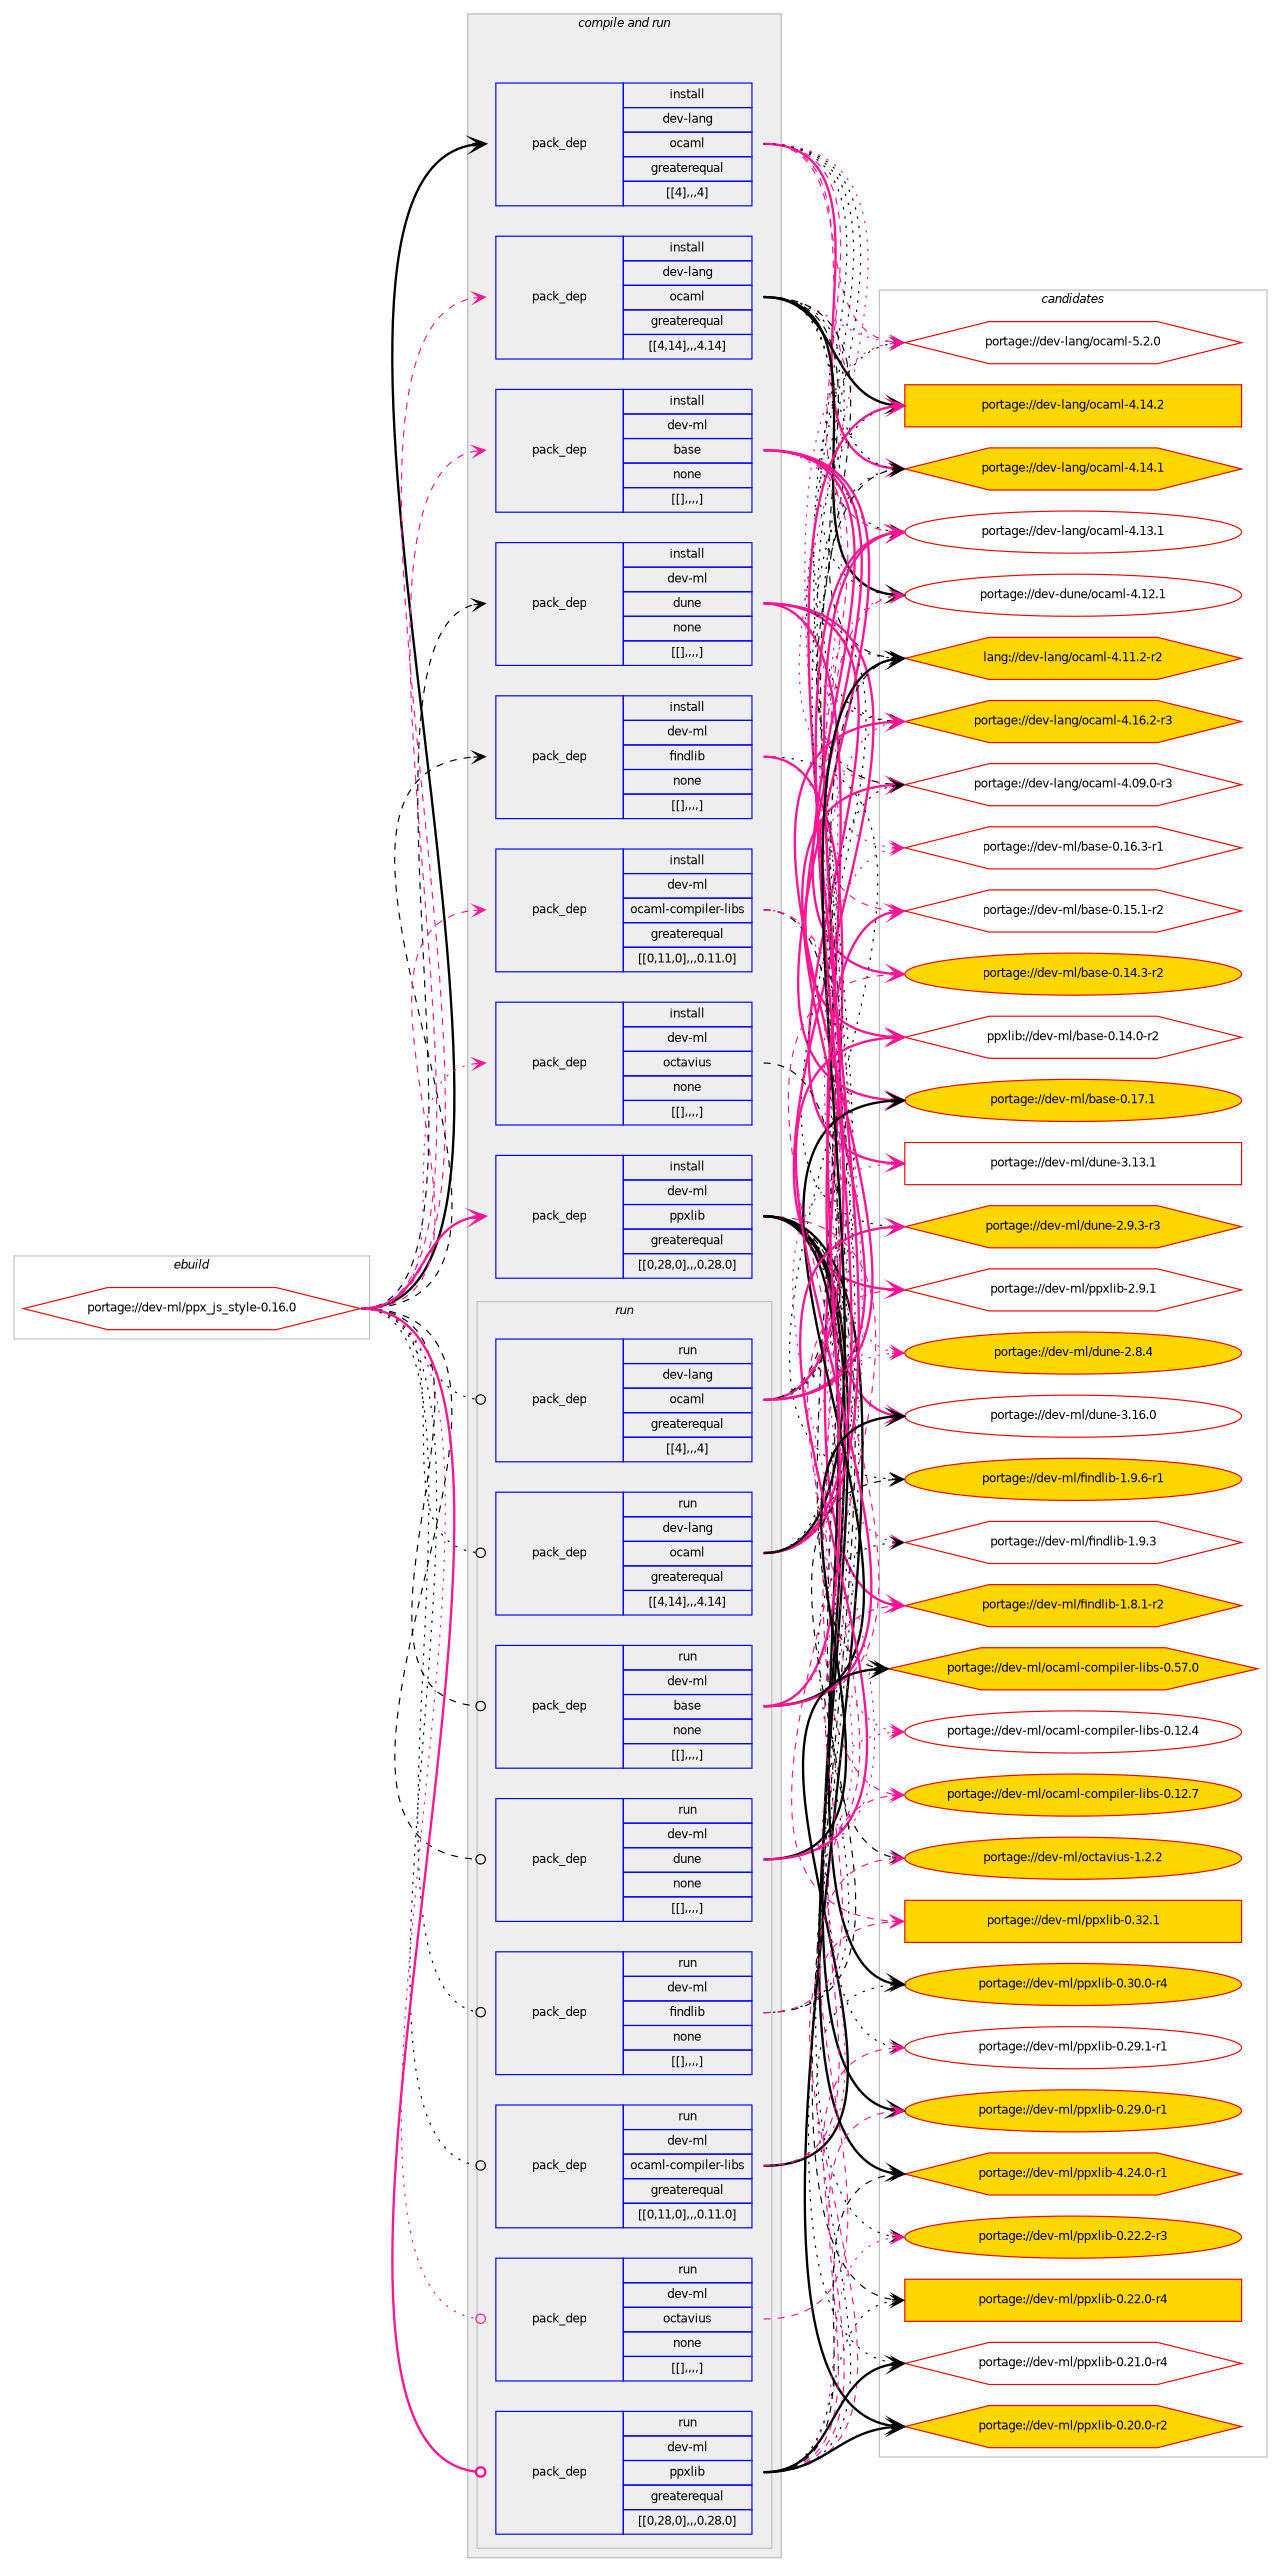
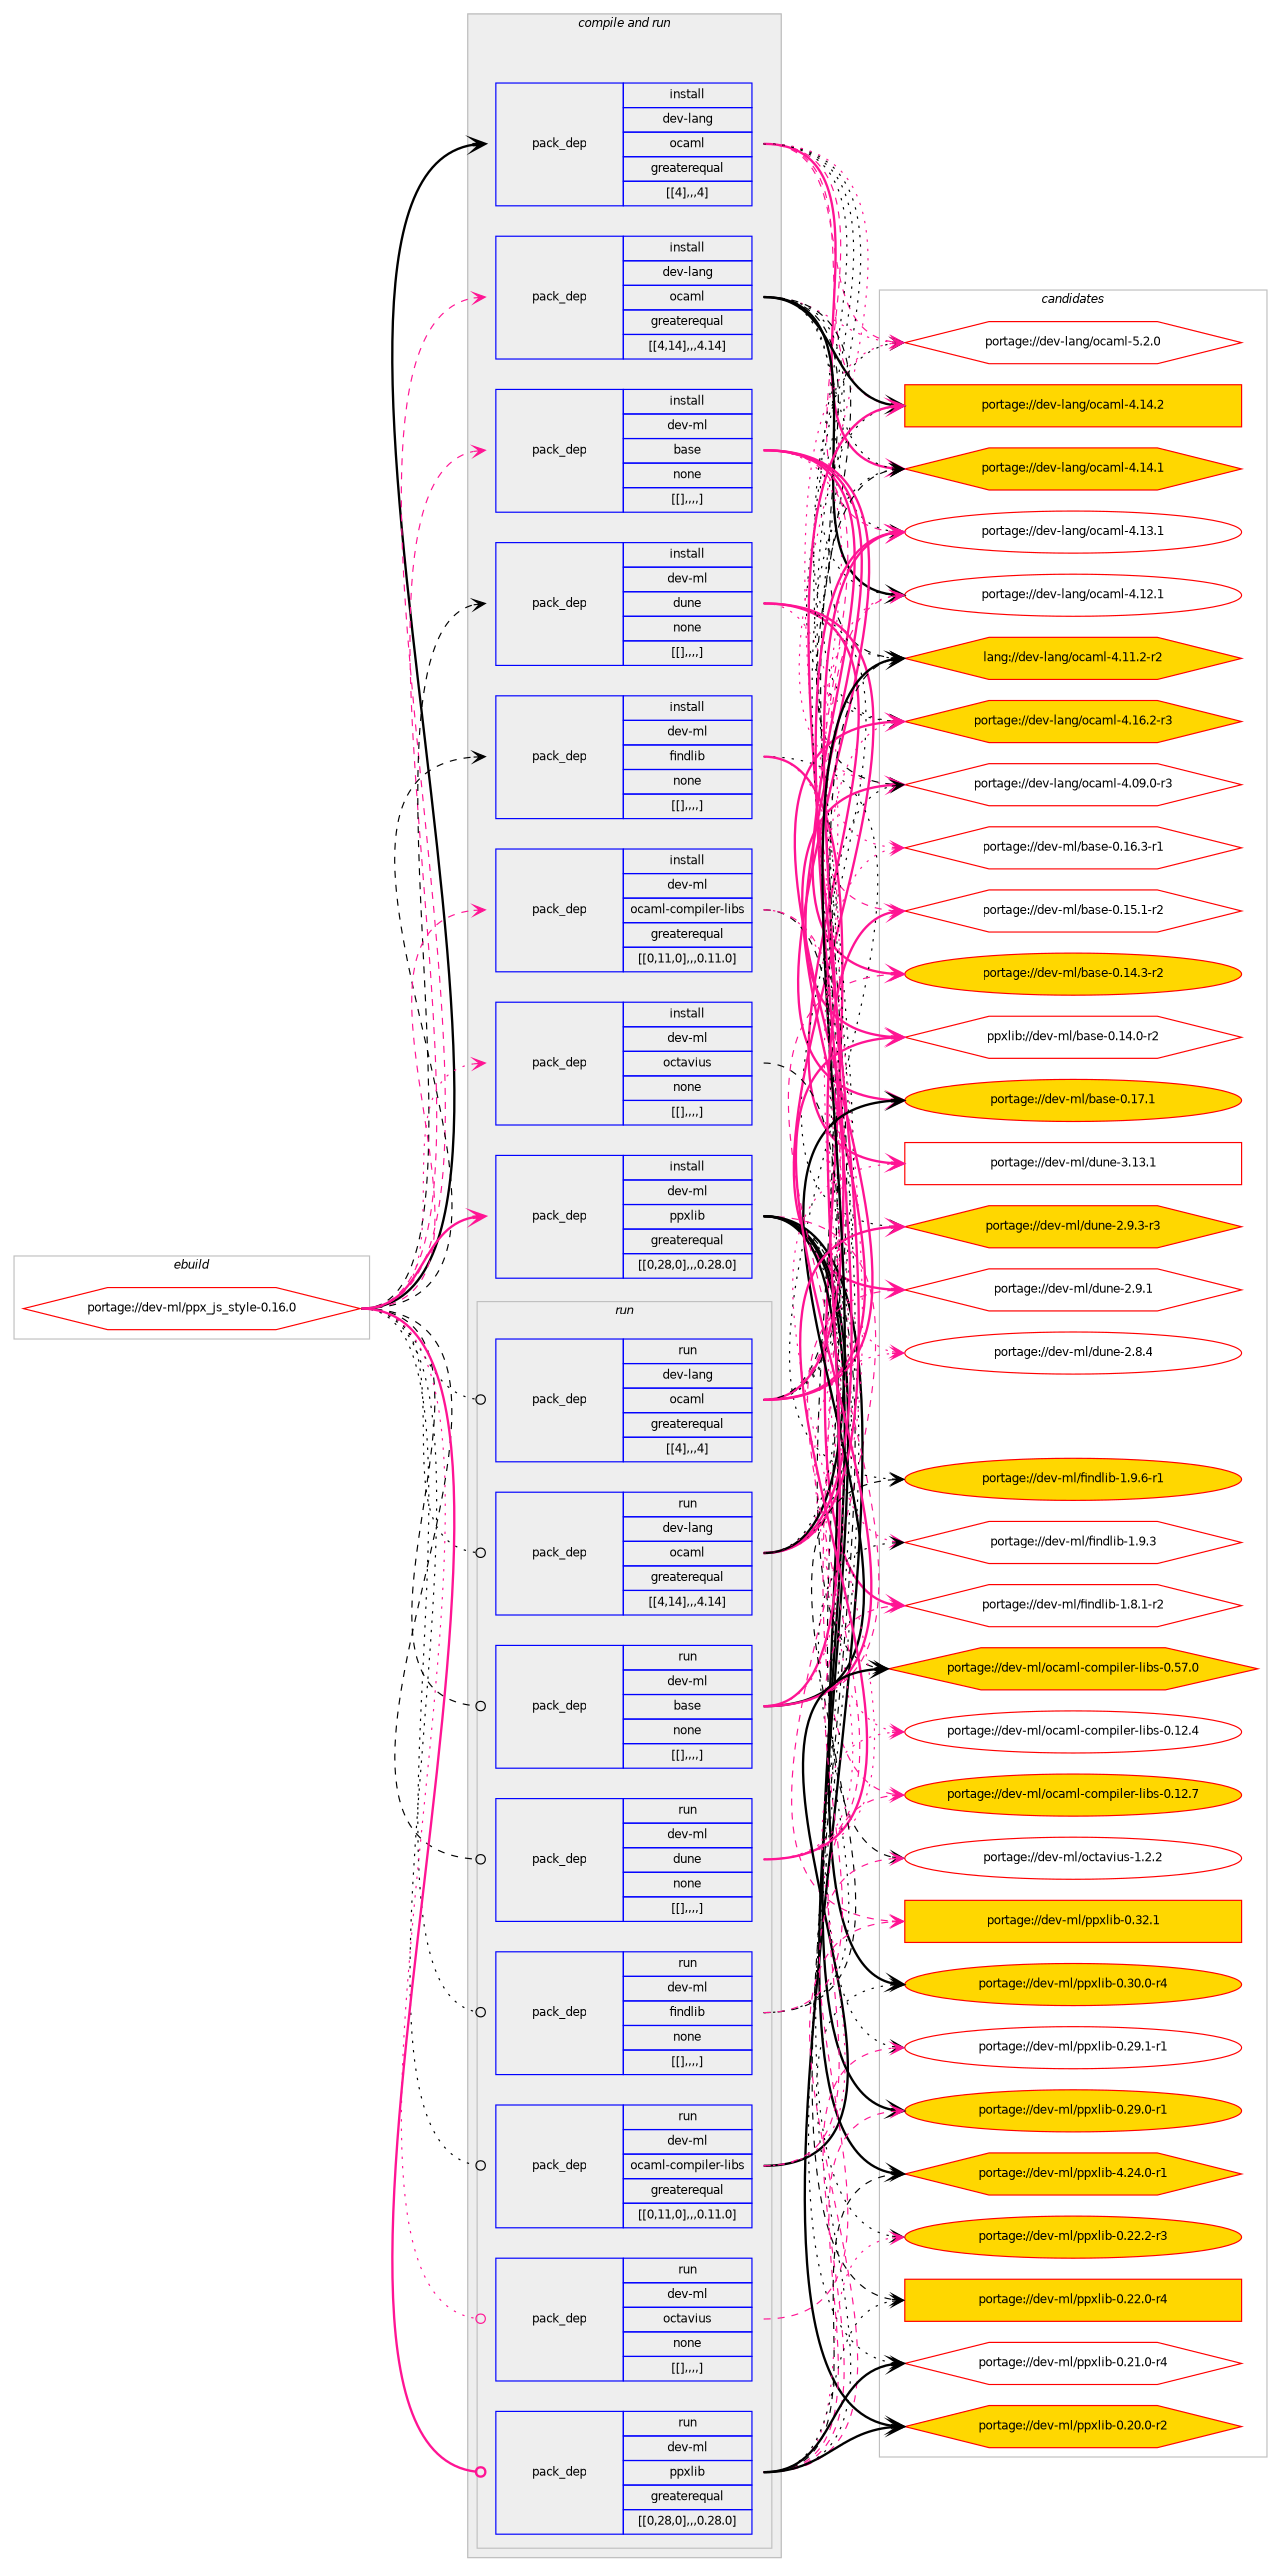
node "portage://dev-dune/ocaml-4.12.1": label "portage://dev-dune/ocaml-4.12.1" -> "portage://dev-lang/ocaml-4.12.1"
node "portage://dev-ml/ppxlib-2.9.1": label "portage://dev-ml/ppxlib-2.9.1" -> "portage://dev-ml/dune-2.9.1"
node "portage://dev-ml/dune-2.8.4": fillcolor gold -> white
node "portage://dev-ml/dune-3.16.0": removed
node "portage://dev-ml/findlib-1.8.1-r2": fillcolor gold -> white
node "portage://dev-ml/octavius-1.2.2": fillcolor gold -> white
